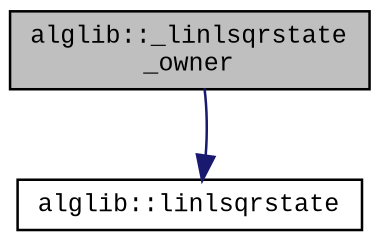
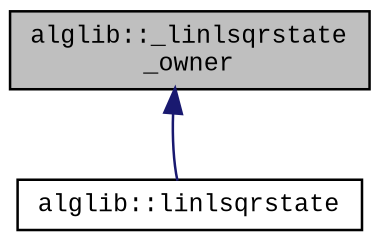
edge "alglib::_linlsqrstate _owner" -> "alglib::linlsqrstate": reversed
